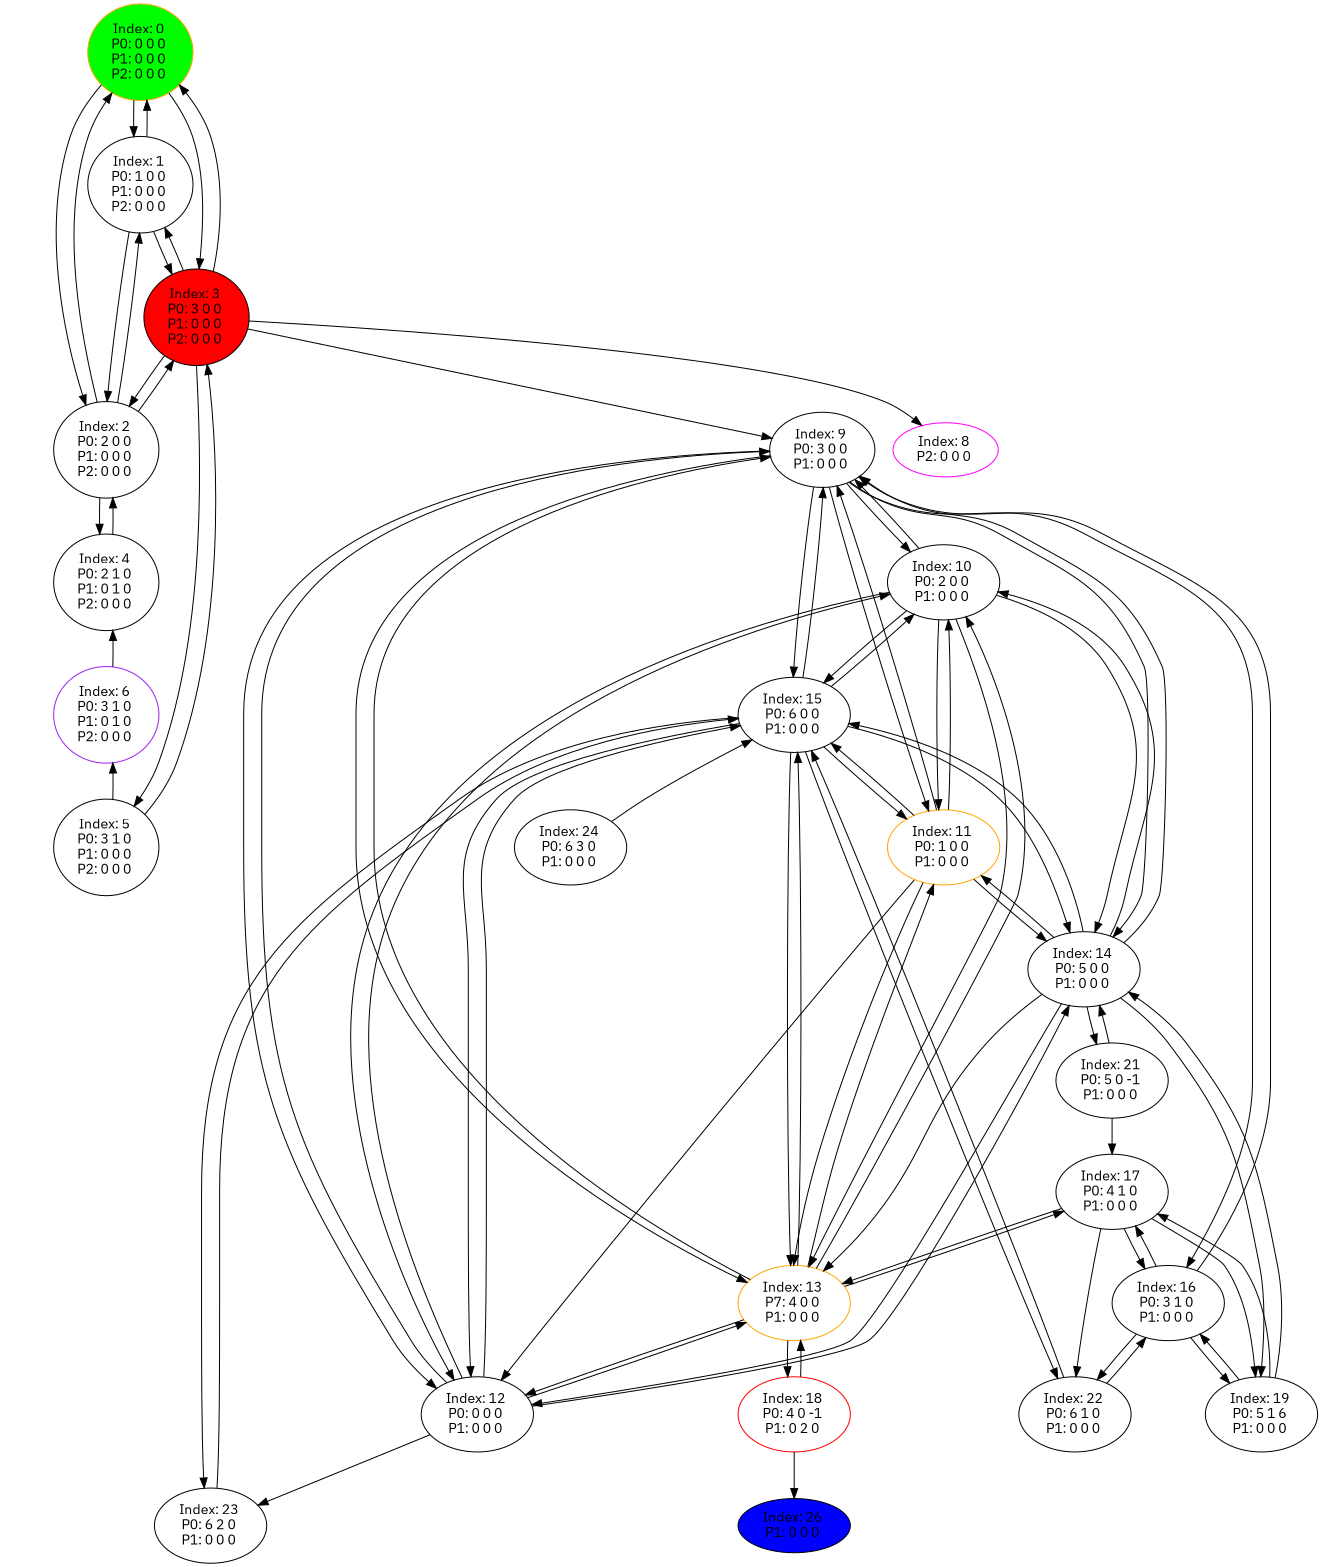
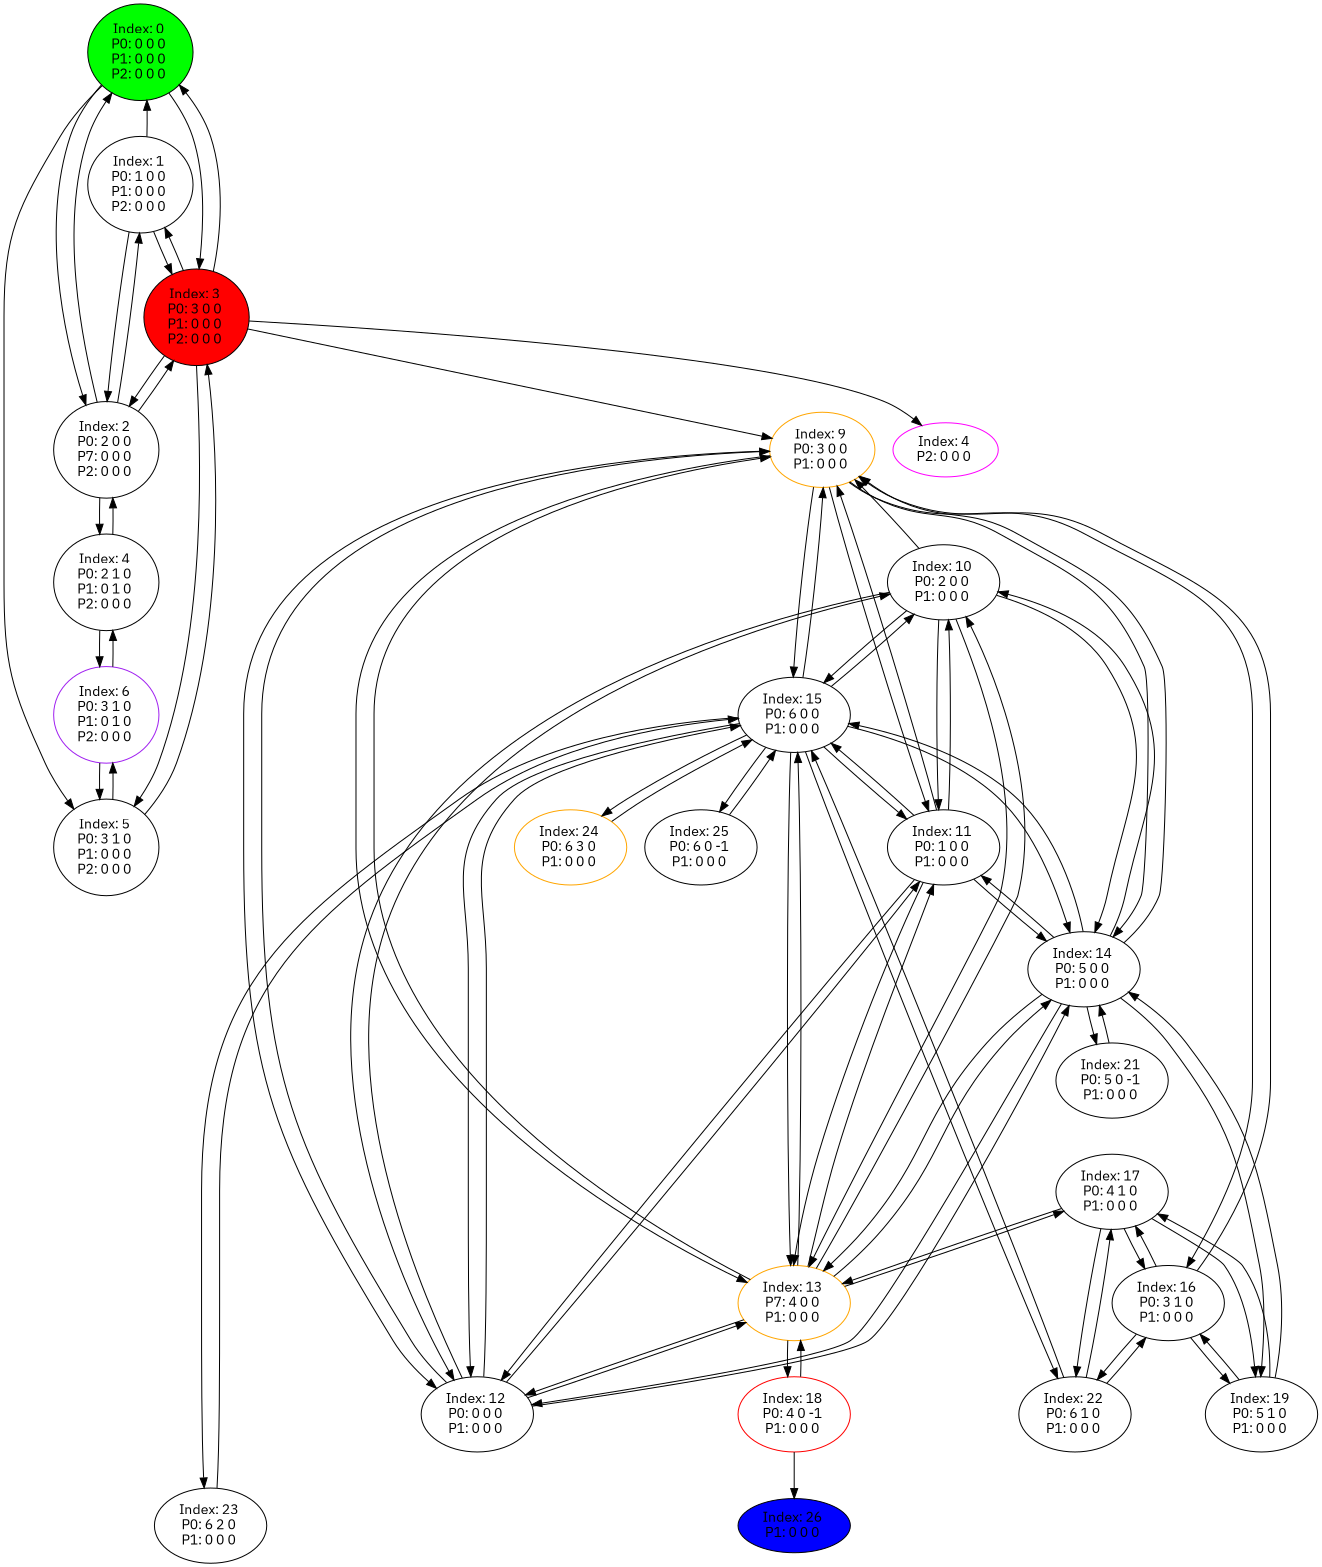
node "Index: 0 P0: 0 0 0 P1: 0 0 0 P2: 0 0 0": color orange -> black
edge "Index: 0 P0: 0 0 0 P1: 0 0 0 P2: 0 0 0" -> "Index: 1 P0: 1 0 0 P1: 0 0 0 P2: 0 0 0": now "Index: 0 P0: 0 0 0 P1: 0 0 0 P2: 0 0 0" -> "Index: 5 P0: 3 1 0 P1: 0 0 0 P2: 0 0 0"
node "Index: 2 P0: 2 0 0 P1: 0 0 0 P2: 0 0 0": label "Index: 2 P0: 2 0 0 P1: 0 0 0 P2: 0 0 0" -> "Index: 2 P0: 2 0 0 P7: 0 0 0 P2: 0 0 0"
node "Index: 9 P0: 3 0 0 P1: 0 0 0": color black -> orange
node "Index: 8 P2: 0 0 0": label "Index: 8 P2: 0 0 0" -> "Index: 4 P2: 0 0 0"
edge "Index: 9 P0: 3 0 0 P1: 0 0 0" -> "Index: 10 P0: 2 0 0 P1: 0 0 0": removed
edge "Index: 4 P0: 2 1 0 P1: 0 1 0 P2: 0 0 0" -> "Index: 6 P0: 3 1 0 P1: 0 1 0 P2: 0 0 0": added
edge "Index: 15 P0: 6 0 0 P1: 0 0 0" -> "Index: 24 P0: 6 3 0 P1: 0 0 0": added
edge "Index: 6 P0: 3 1 0 P1: 0 1 0 P2: 0 0 0" -> "Index: 5 P0: 3 1 0 P1: 0 0 0 P2: 0 0 0": added
node "Index: 24 P0: 6 3 0 P1: 0 0 0": color black -> orange
node "Index: 25 P0: 6 0 -1 P1: 0 0 0": added
node "Index: 11 P0: 1 0 0 P1: 0 0 0": color orange -> black
edge "Index: 21 P0: 5 0 -1 P1: 0 0 0" -> "Index: 17 P0: 4 1 0 P1: 0 0 0": now "Index: 22 P0: 6 1 0 P1: 0 0 0" -> "Index: 17 P0: 4 1 0 P1: 0 0 0"
edge "Index: 13 P7: 4 0 0 P1: 0 0 0" -> "Index: 14 P0: 5 0 0 P1: 0 0 0": added
node "Index: 18 P0: 4 0 -1 P1: 0 2 0": label "Index: 18 P0: 4 0 -1 P1: 0 2 0" -> "Index: 18 P0: 4 0 -1 P1: 0 0 0"
node "Index: 19 P0: 5 1 6 P1: 0 0 0": label "Index: 19 P0: 5 1 6 P1: 0 0 0" -> "Index: 19 P0: 5 1 0 P1: 0 0 0"
edge "Index: 12 P0: 0 0 0 P1: 0 0 0" -> "Index: 23 P0: 6 2 0 P1: 0 0 0": now "Index: 12 P0: 0 0 0 P1: 0 0 0" -> "Index: 11 P0: 1 0 0 P1: 0 0 0"
